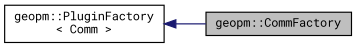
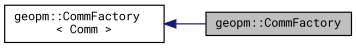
node "geopm::PluginFactory < Comm >": label "geopm::PluginFactory < Comm >" -> "geopm::CommFactory < Comm >"
